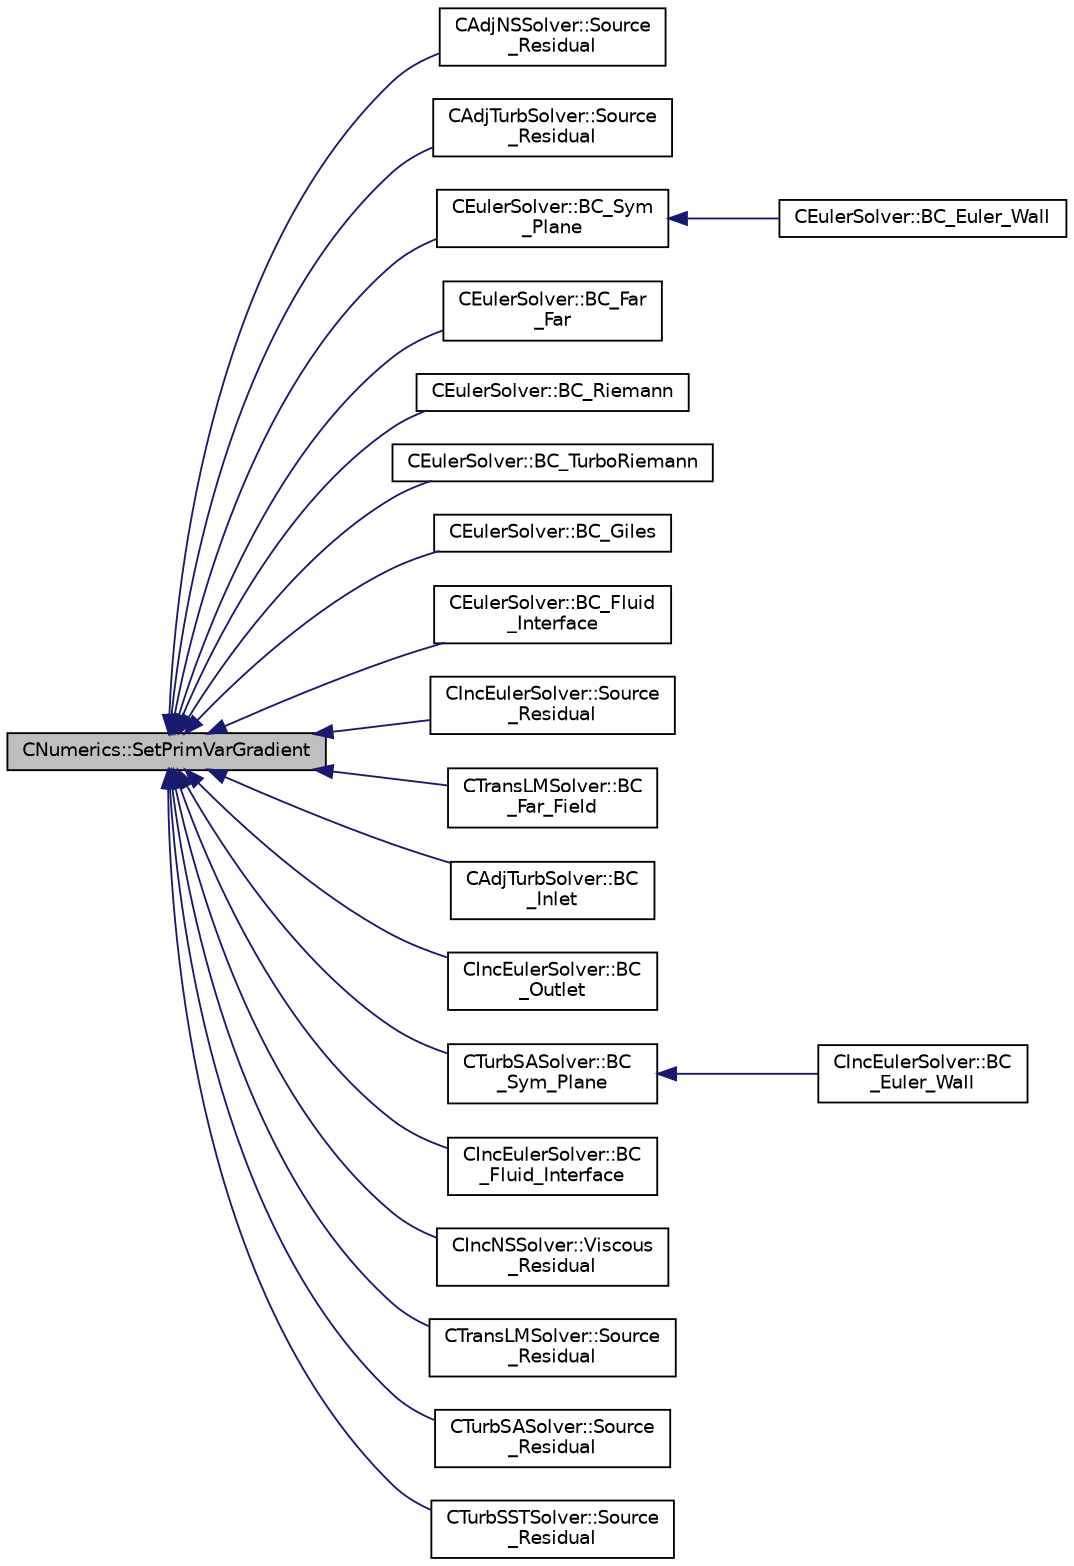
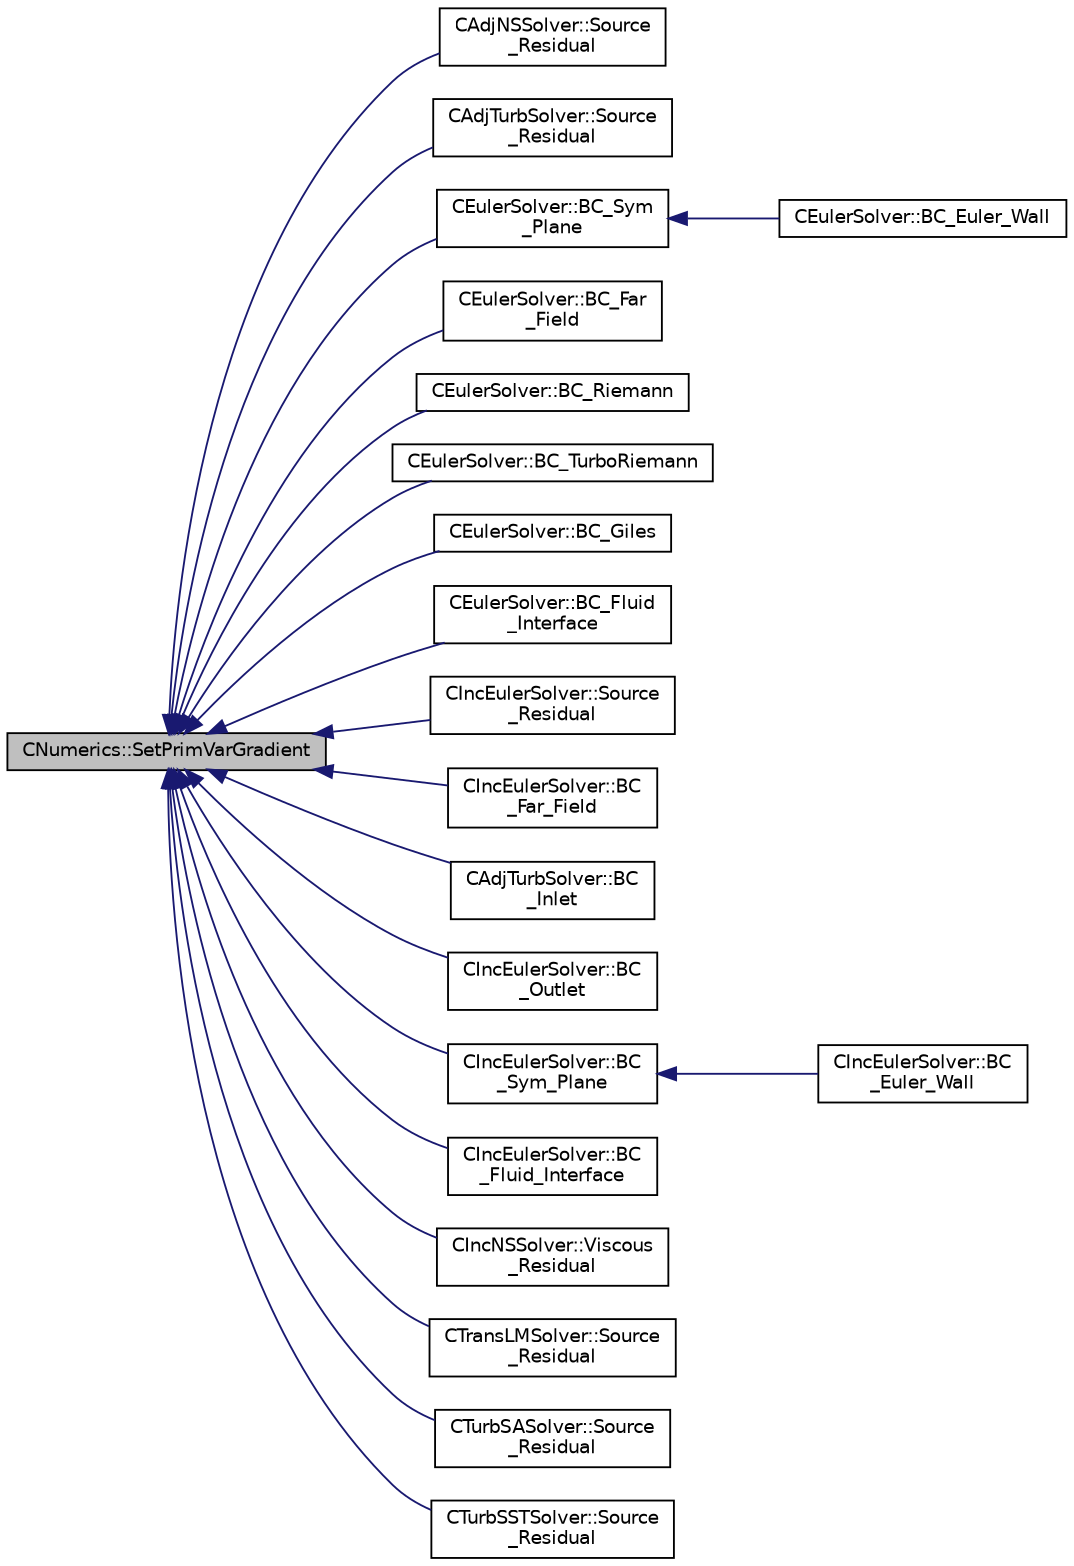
node "CEulerSolver::BC_Far _Far": label "CEulerSolver::BC_Far _Far" -> "CEulerSolver::BC_Far _Field"
node "CTransLMSolver::BC _Far_Field": label "CTransLMSolver::BC _Far_Field" -> "CIncEulerSolver::BC _Far_Field"
node "CTurbSASolver::BC _Sym_Plane": label "CTurbSASolver::BC _Sym_Plane" -> "CIncEulerSolver::BC _Sym_Plane"
